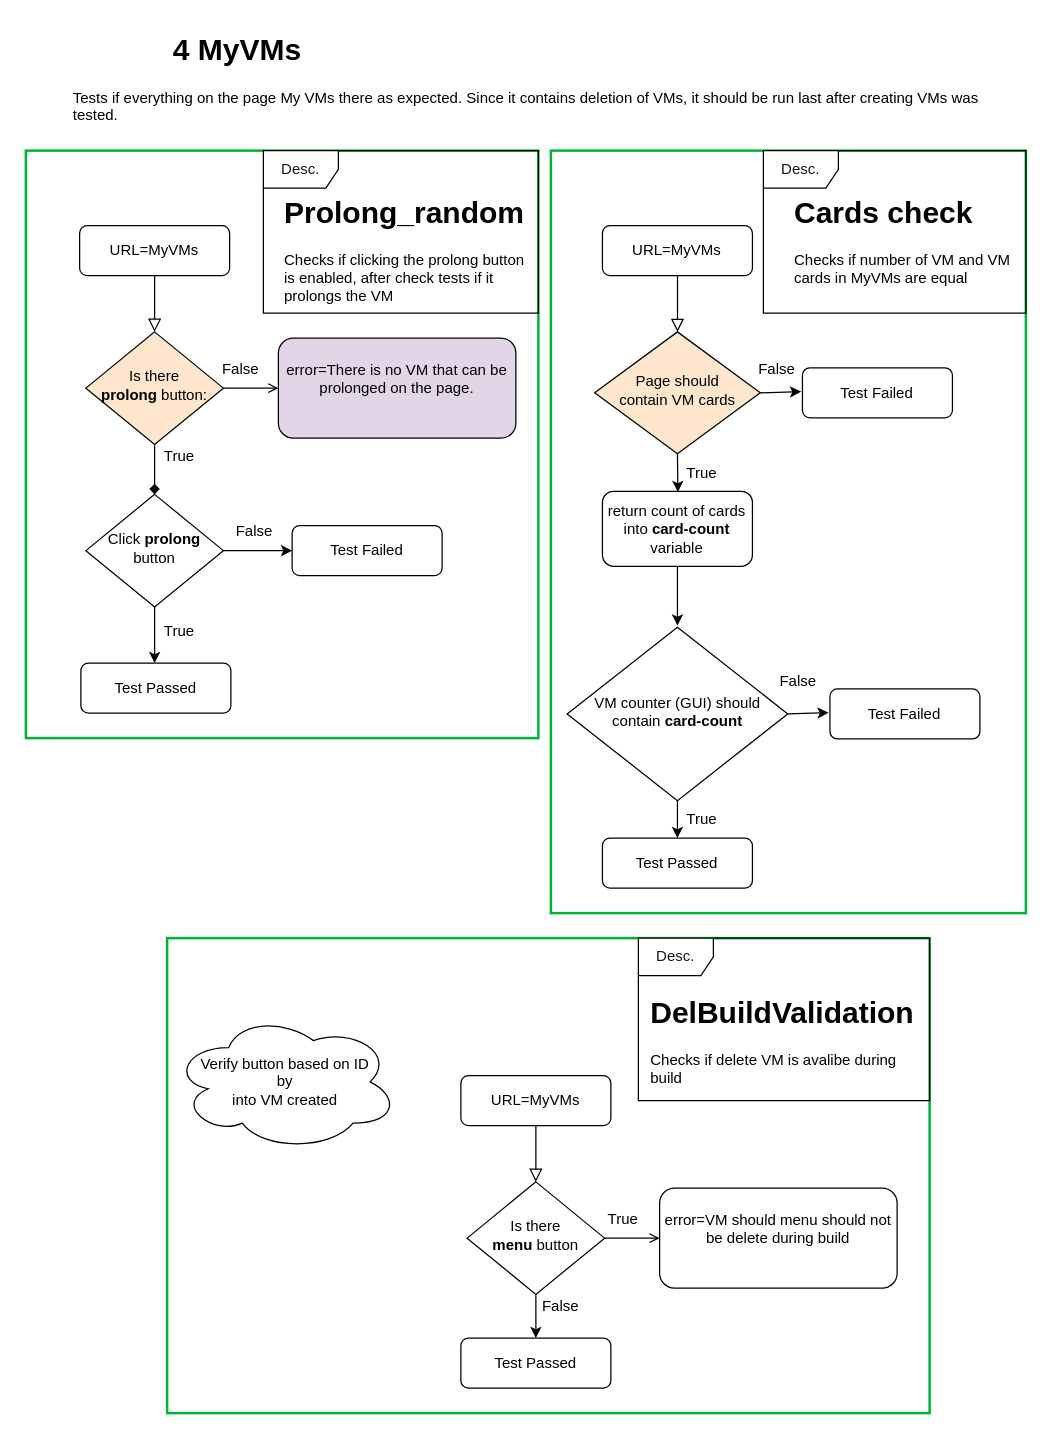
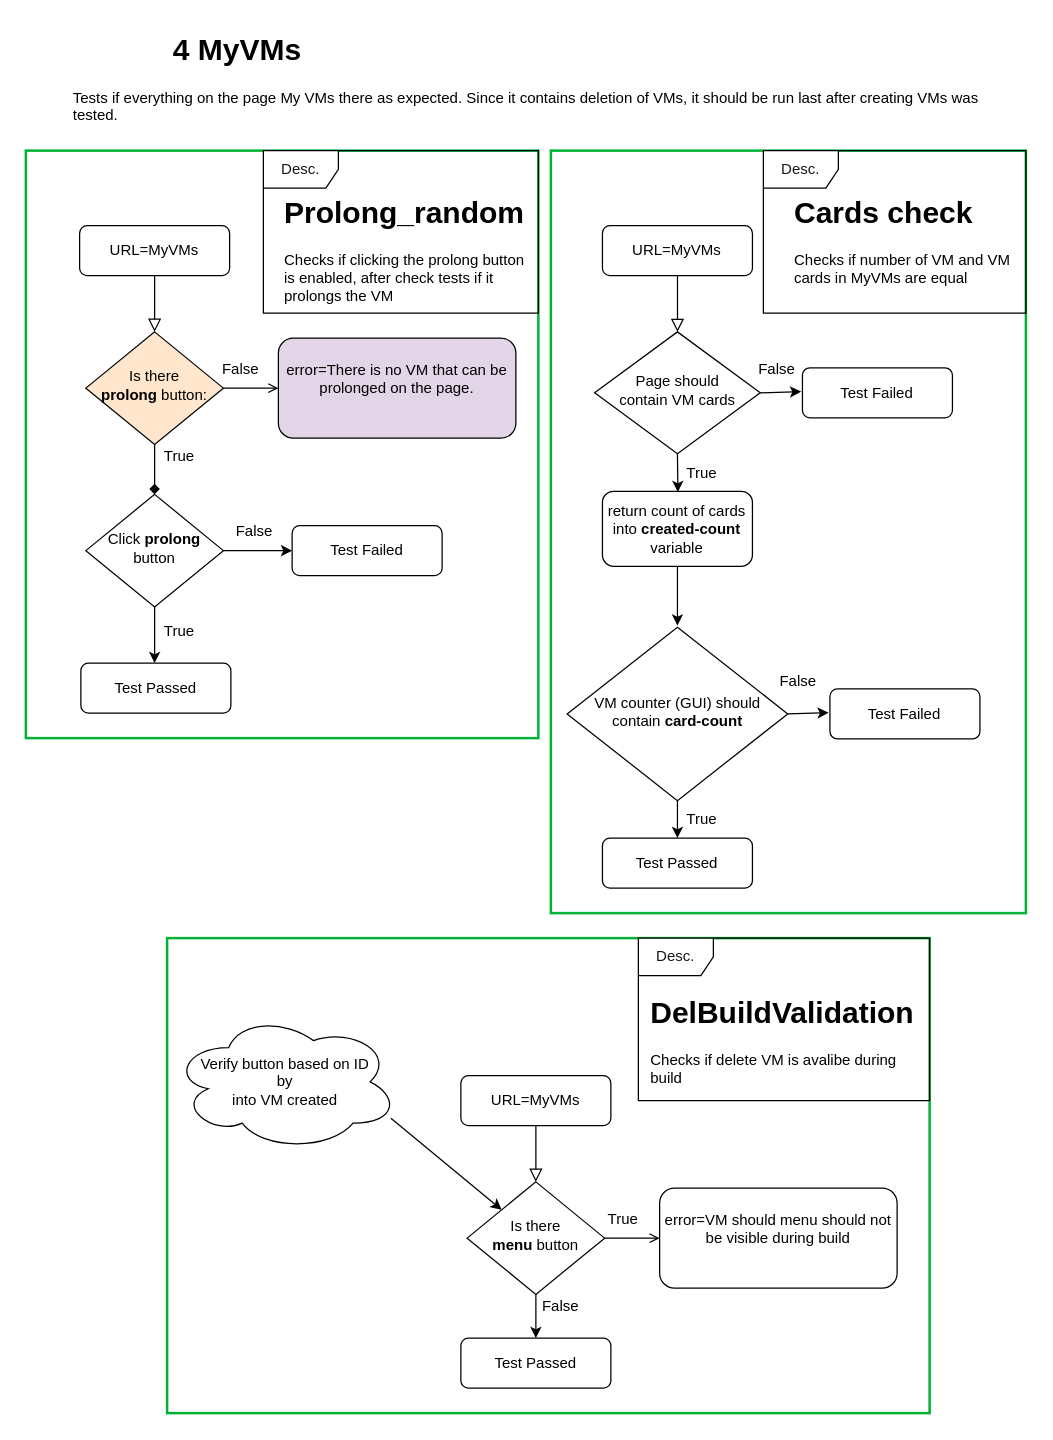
node "Page should contain VM cards": fillcolor #ffe6cc -> #ffffff
node "return count of cards into card-count variable": label "return count of cards into card-count variable" -> "return count of cards into created-count variable"
edge "Verify button based on ID by into VM created" -> "Is there menu button": added
node "error=VM should menu should not be delete during build": label "error=VM should menu should not be delete during build" -> "error=VM should menu should not be visible during build"
